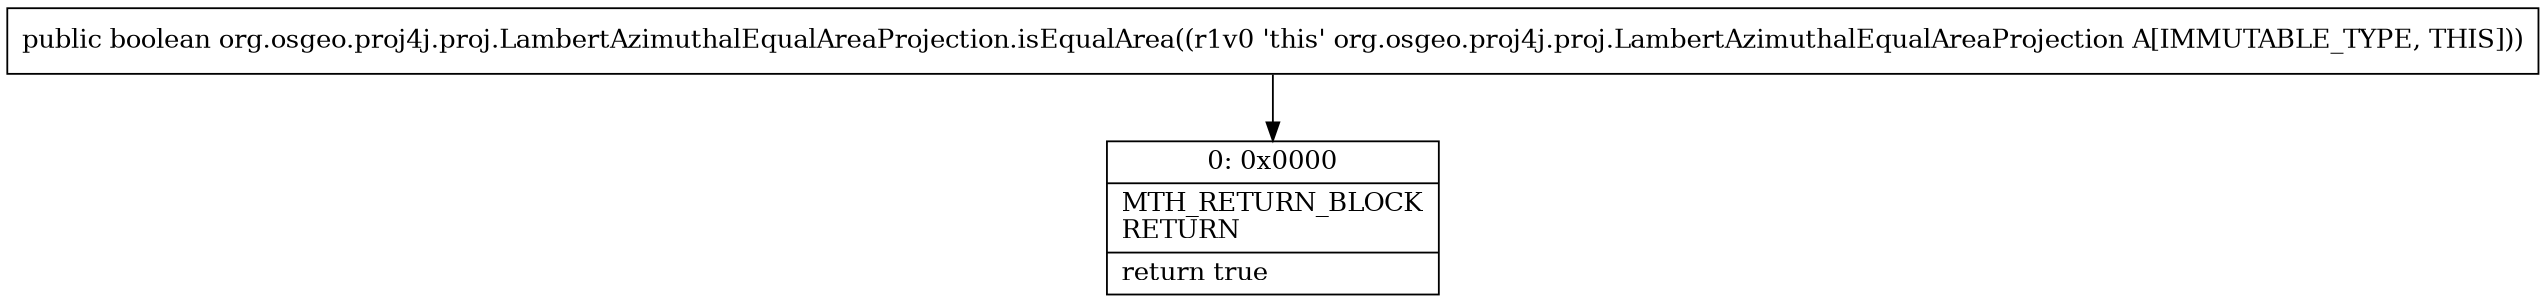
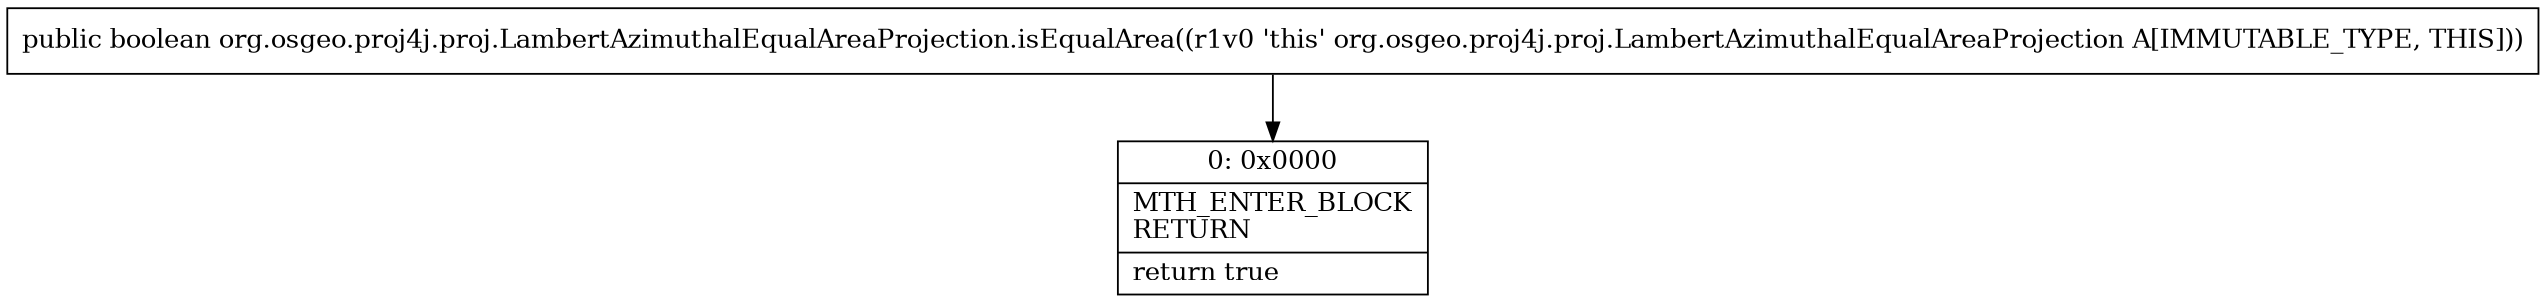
node "0: 0x0000": text "MTH_RETURN_BLOCK" -> "MTH_ENTER_BLOCK"
